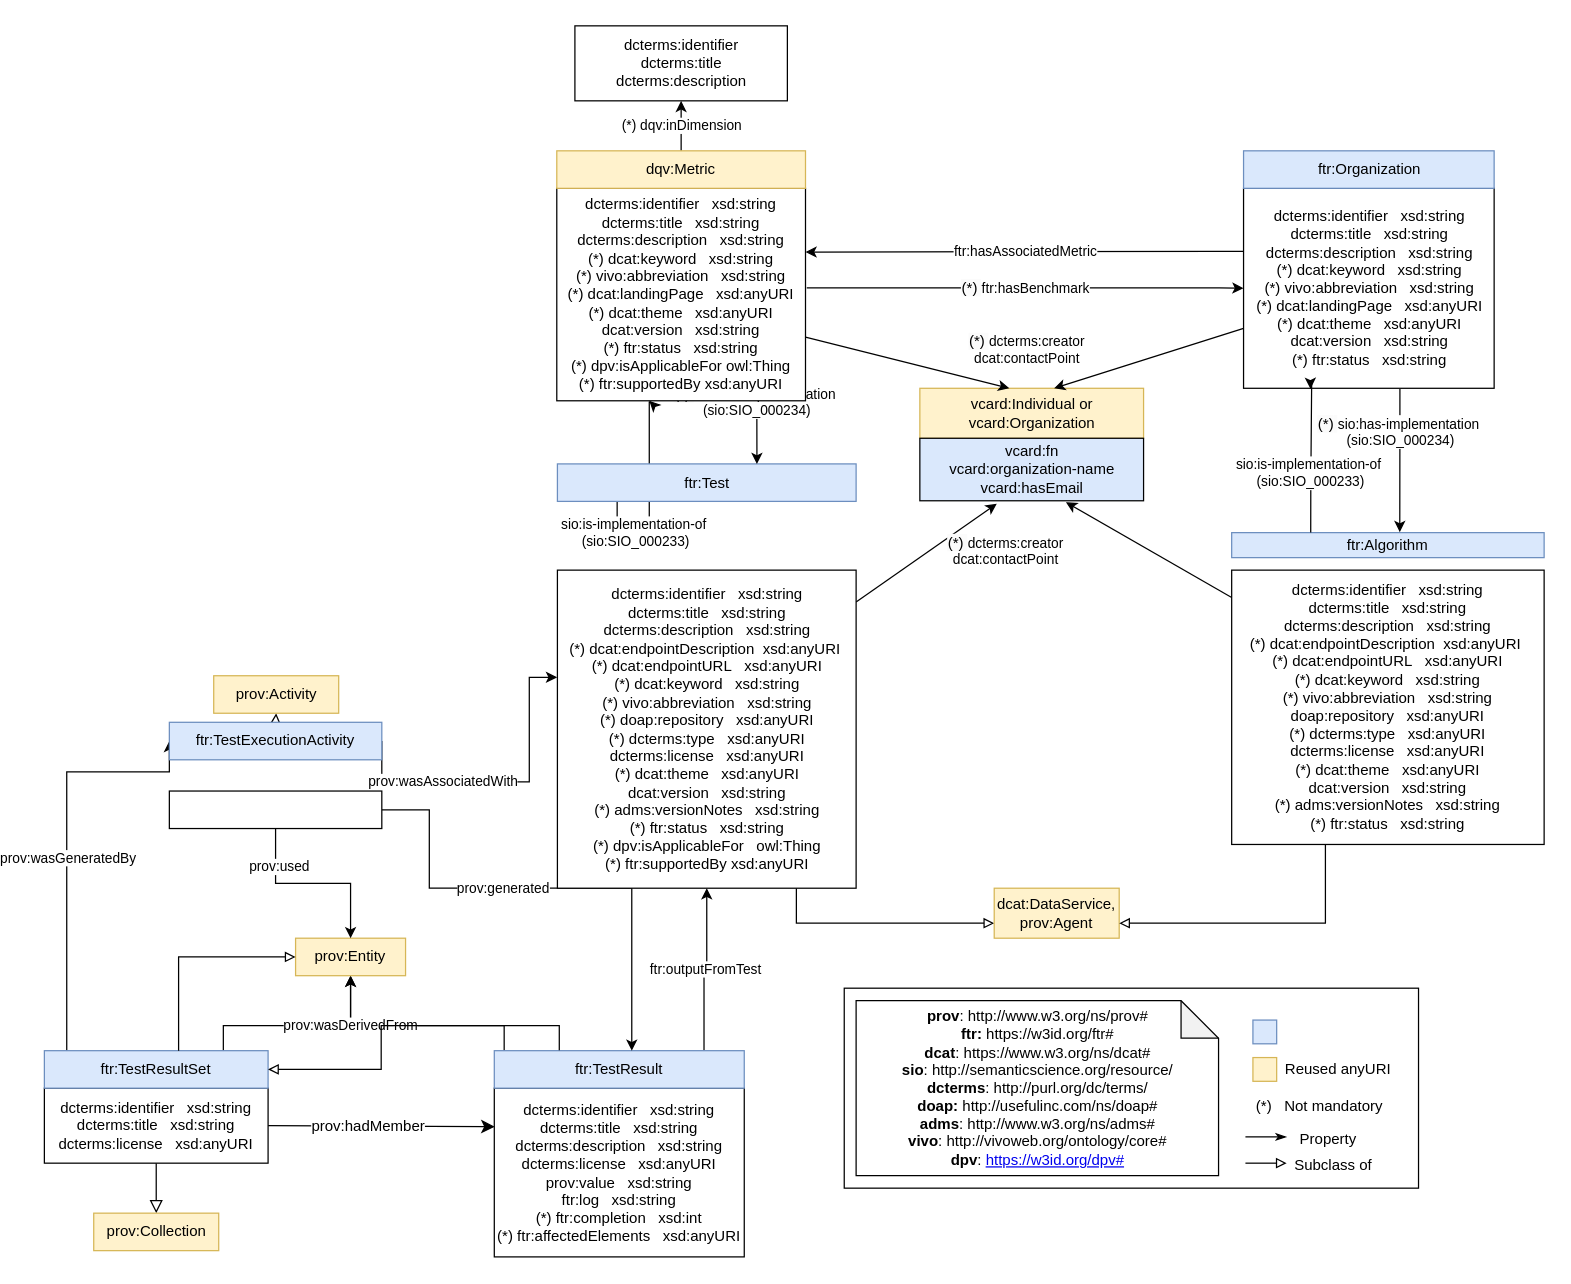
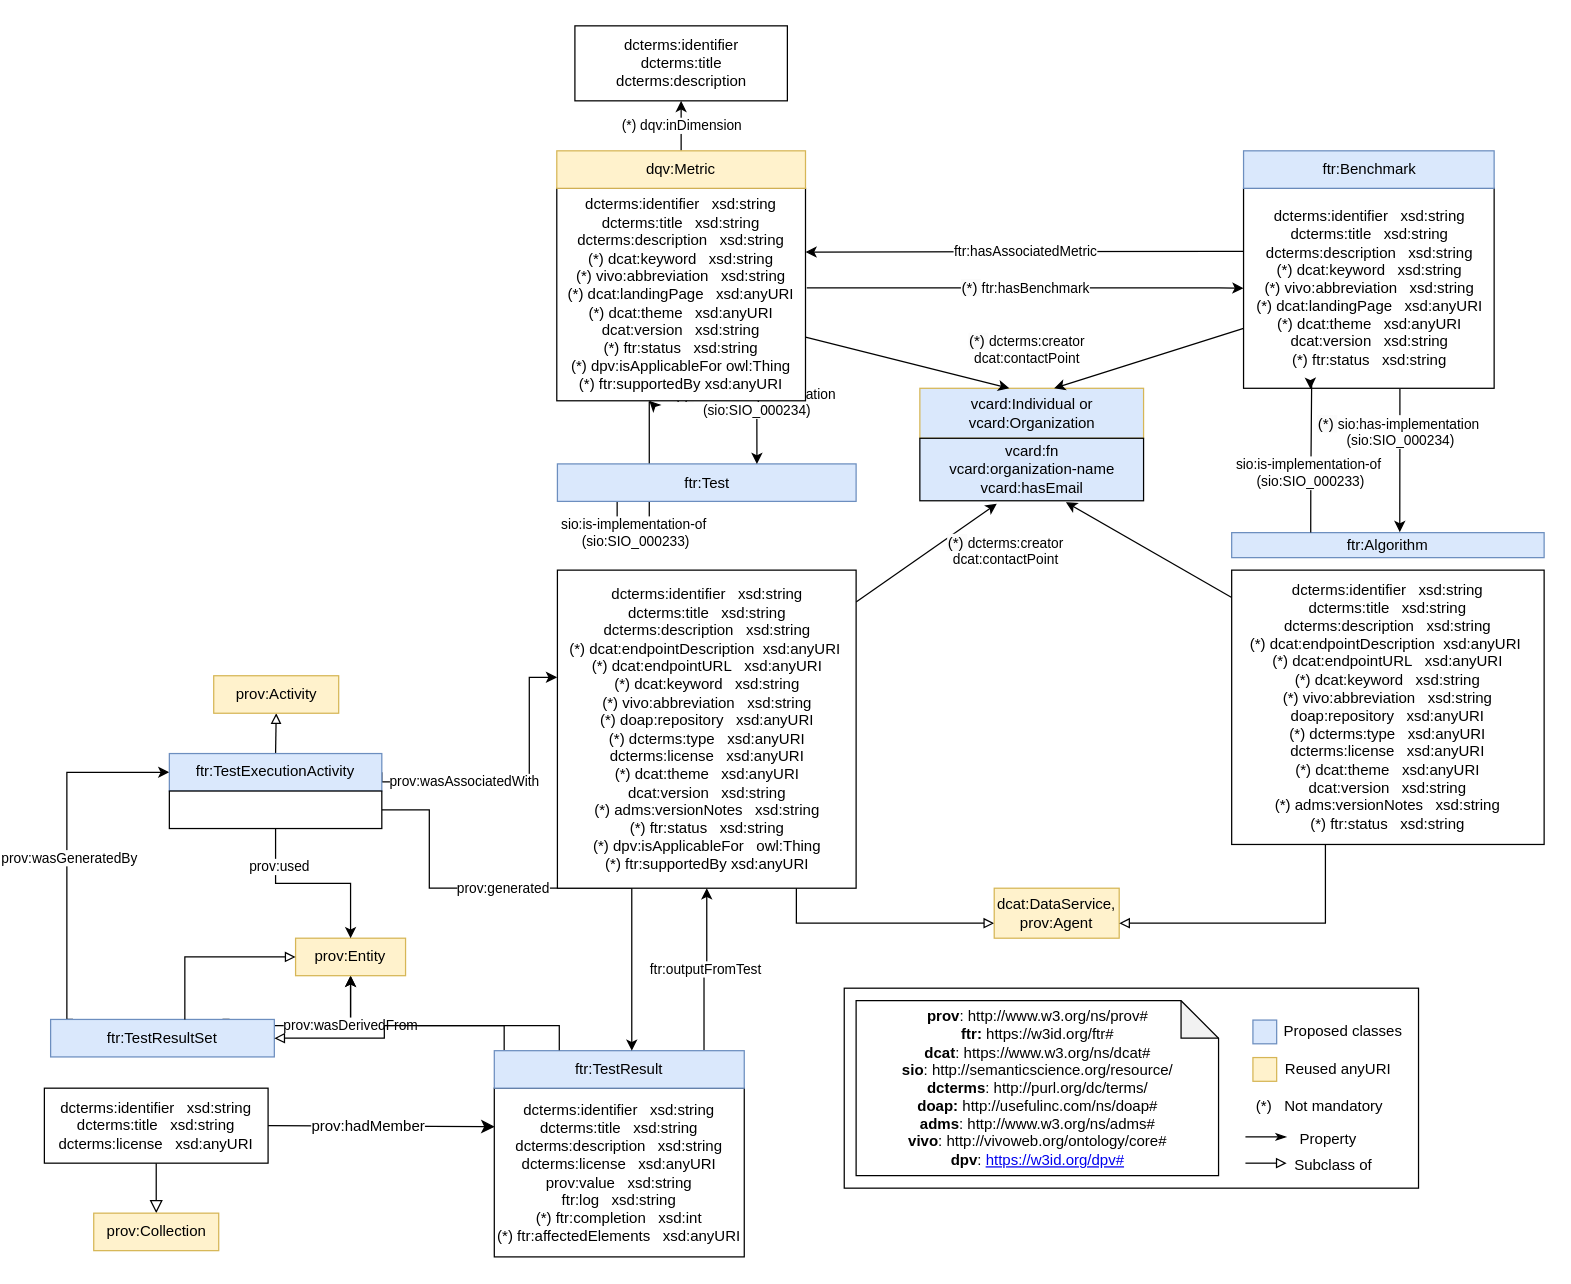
node "ftr:Organization": label "ftr:Organization" -> "ftr:Benchmark"
node "vcard:Individual or vcard:Organization": fillcolor #fff2cc -> #dae8fc
node "ftr:TestExecutionActivity": moved (276, 741) -> (276, 772)
node "Proposed classes": added
node "ftr:TestResultSet": moved (156, 1069) -> (163, 1038)
